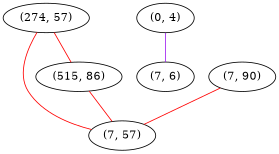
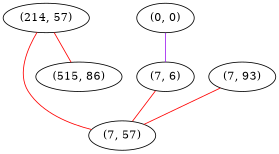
node "(274, 57)": label "(274, 57)" -> "(214, 57)"
node "(0, 4)": label "(0, 4)" -> "(0, 0)"
node "(7, 90)": label "(7, 90)" -> "(7, 93)"
edge "(515, 86)" -- "(7, 57)": now "(7, 6)" -- "(7, 57)"
